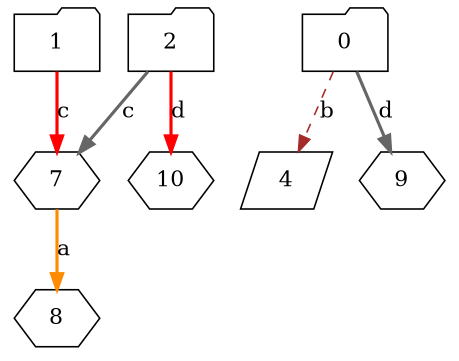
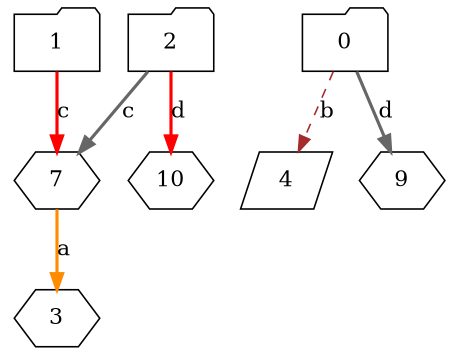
node "8": label "8" -> "3"
